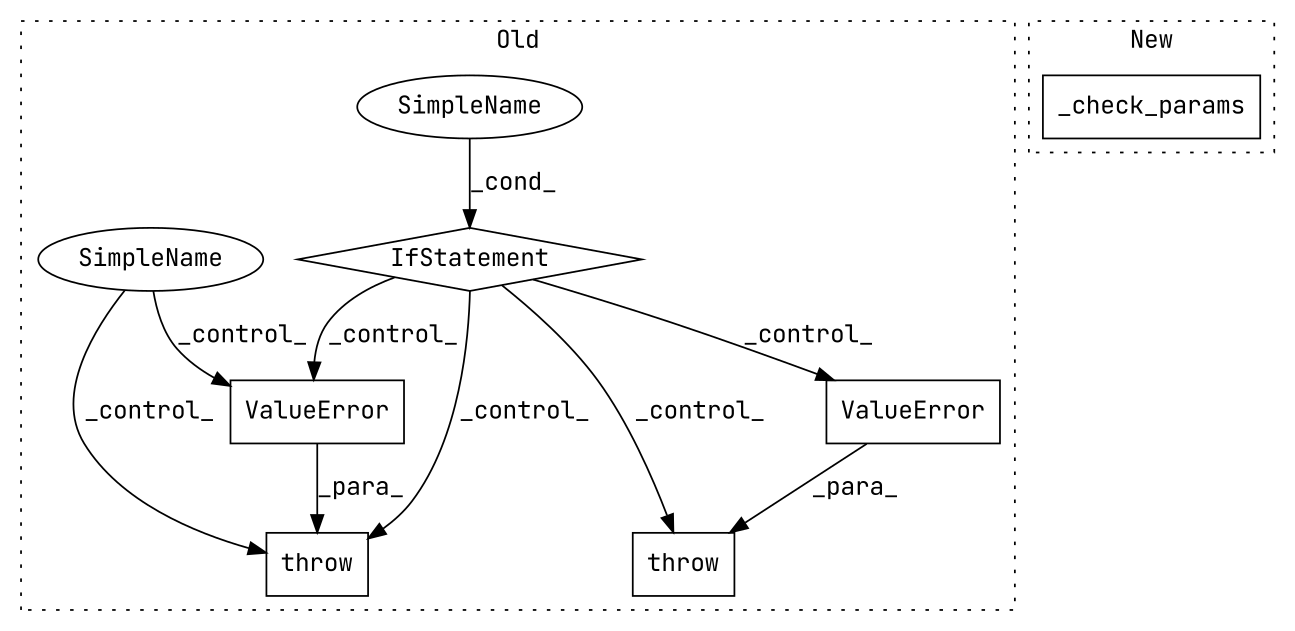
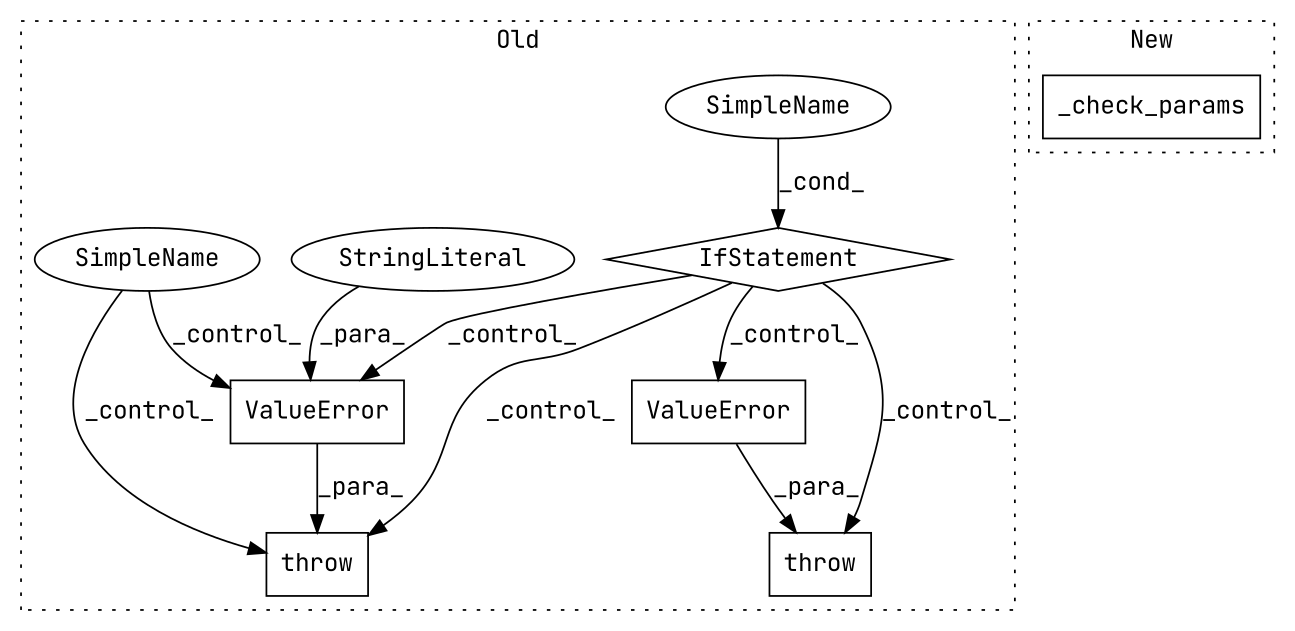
node "StringLiteral": added
